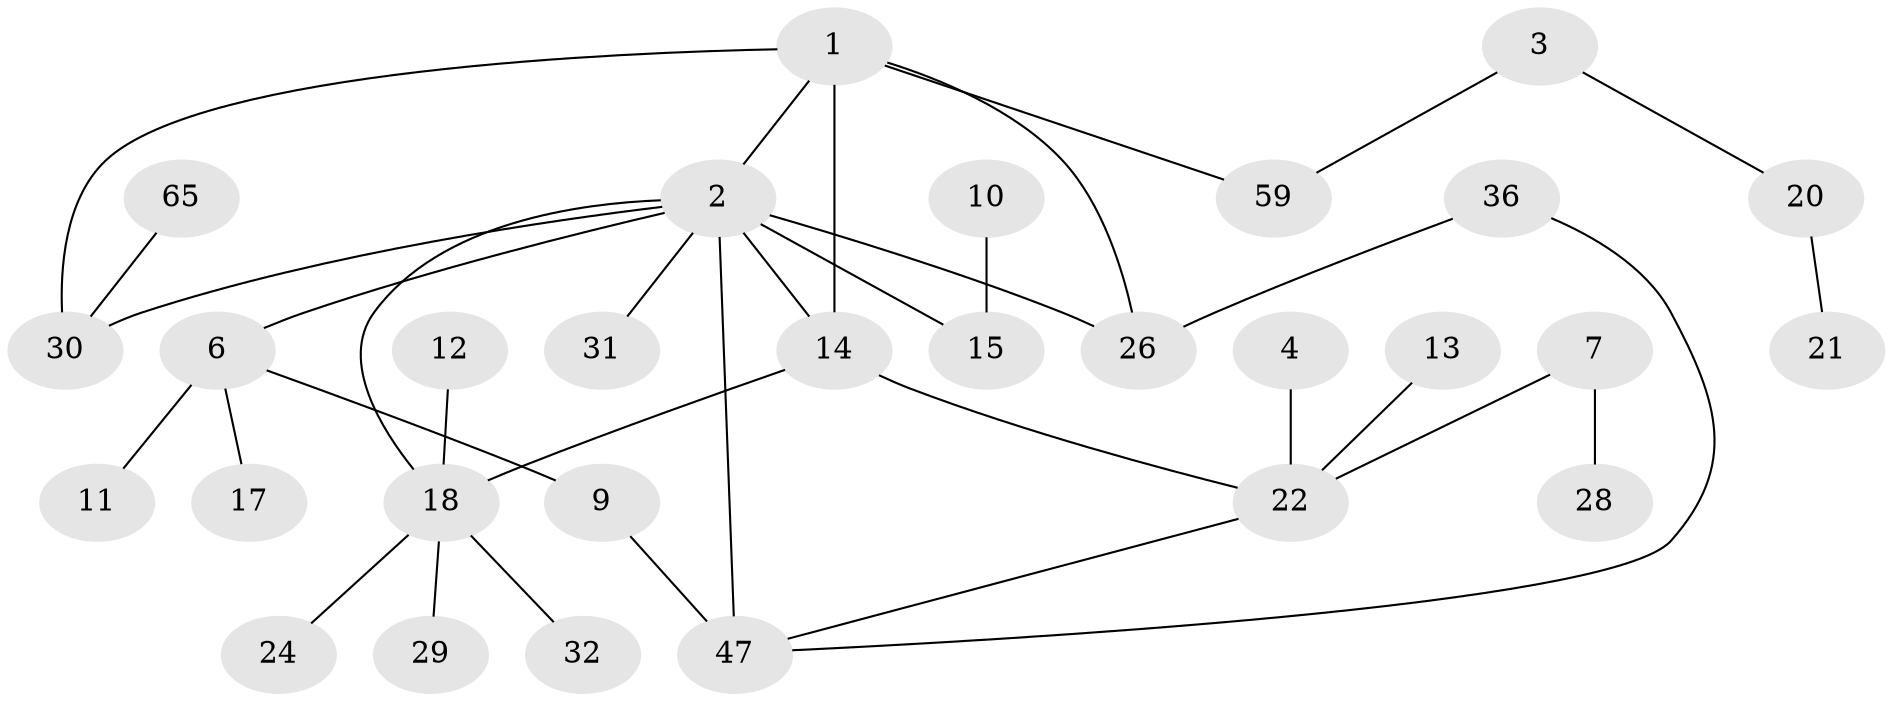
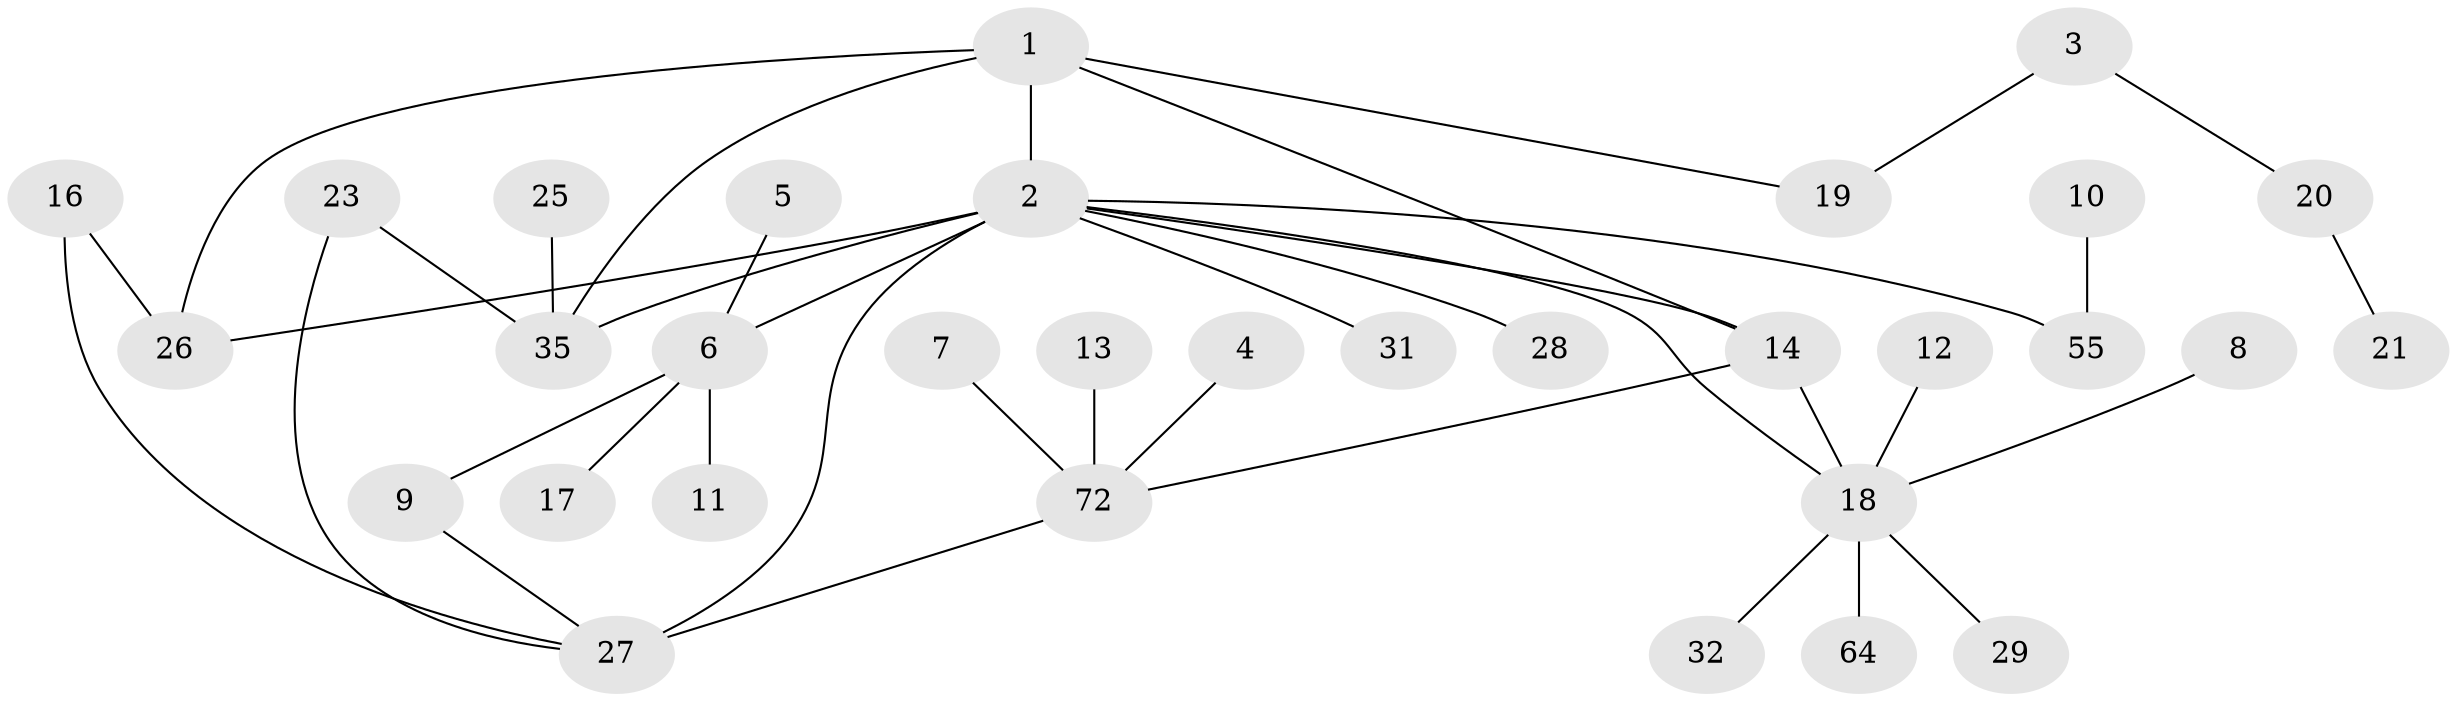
node "65": label "65" -> "25"
node "23": added
node "5": added
node "59": label "59" -> "19"
node "36": label "36" -> "16"
node "30": label "30" -> "35"
node "15": label "15" -> "55"
node "8": added
edge "7" -- "28": now "2" -- "28"
node "22": label "22" -> "72"
node "24": label "24" -> "64"
node "47": label "47" -> "27"
